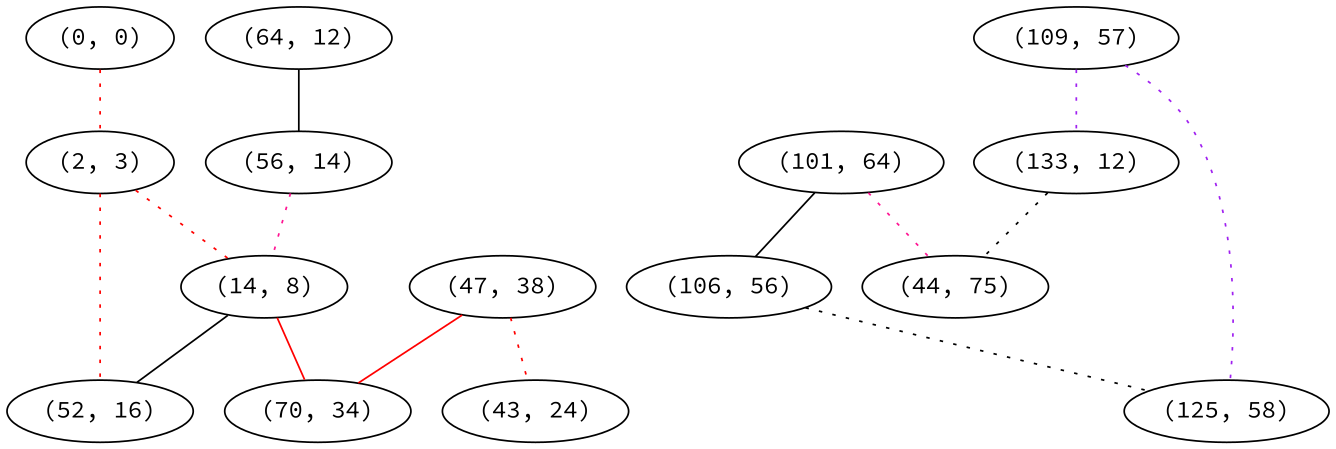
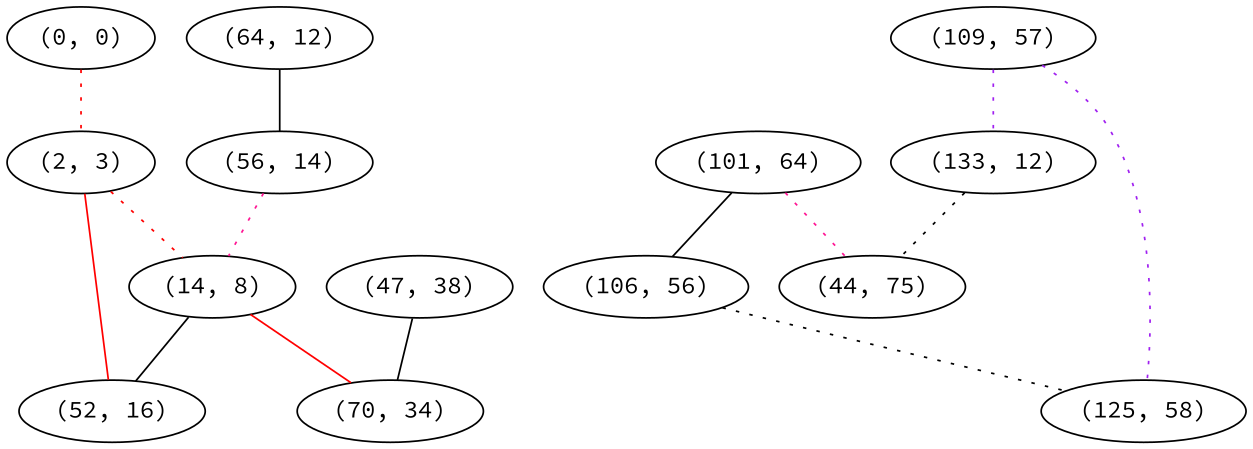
edge "(2, 3)" -- "(52, 16)": style dotted -> solid
edge "(47, 38)" -- "(70, 34)": color red -> black
node "(43, 24)": removed
